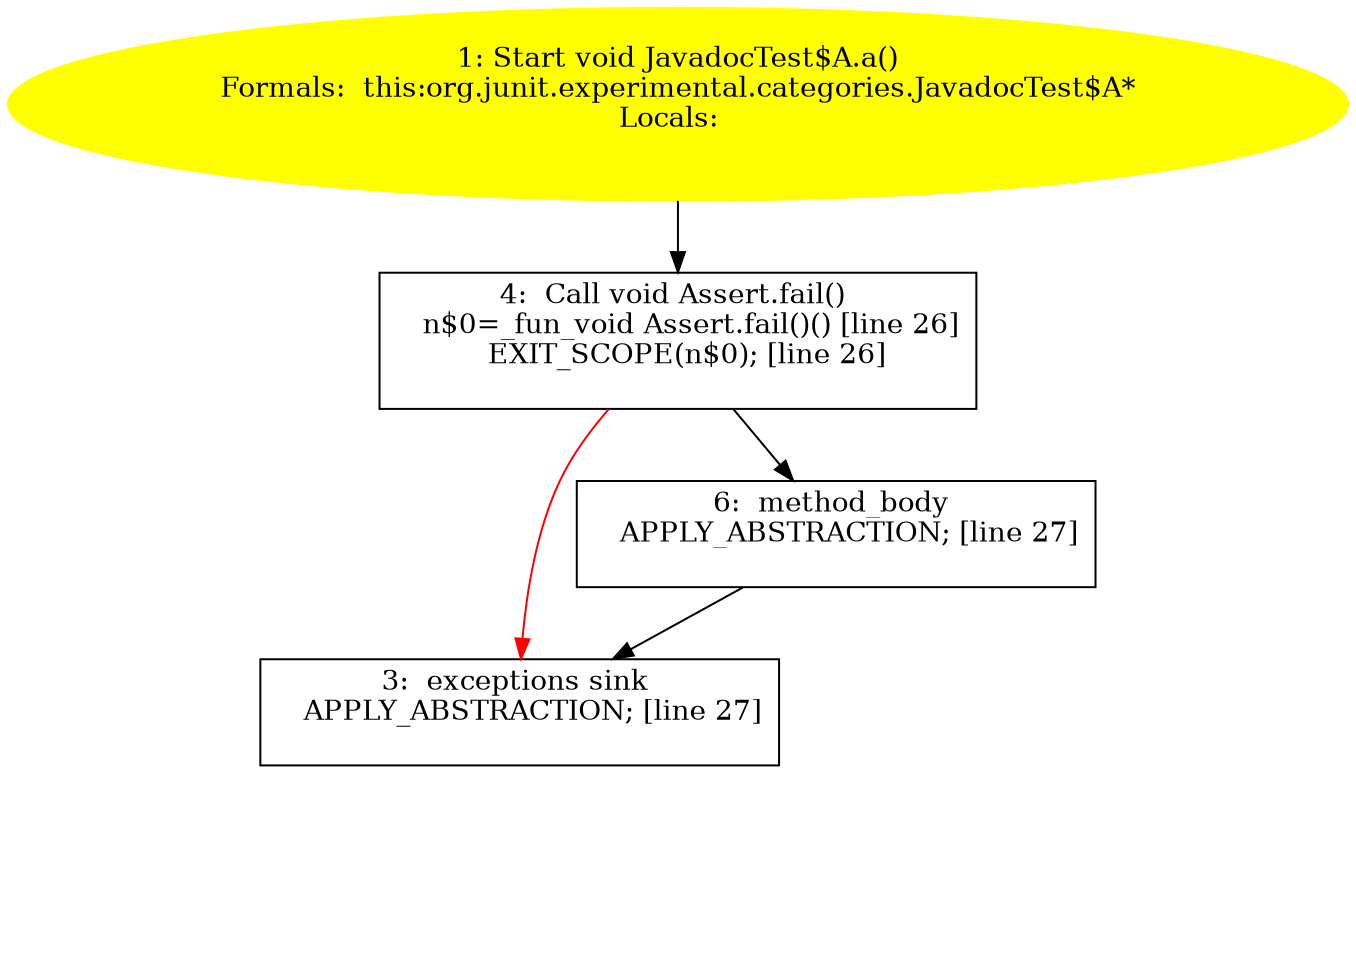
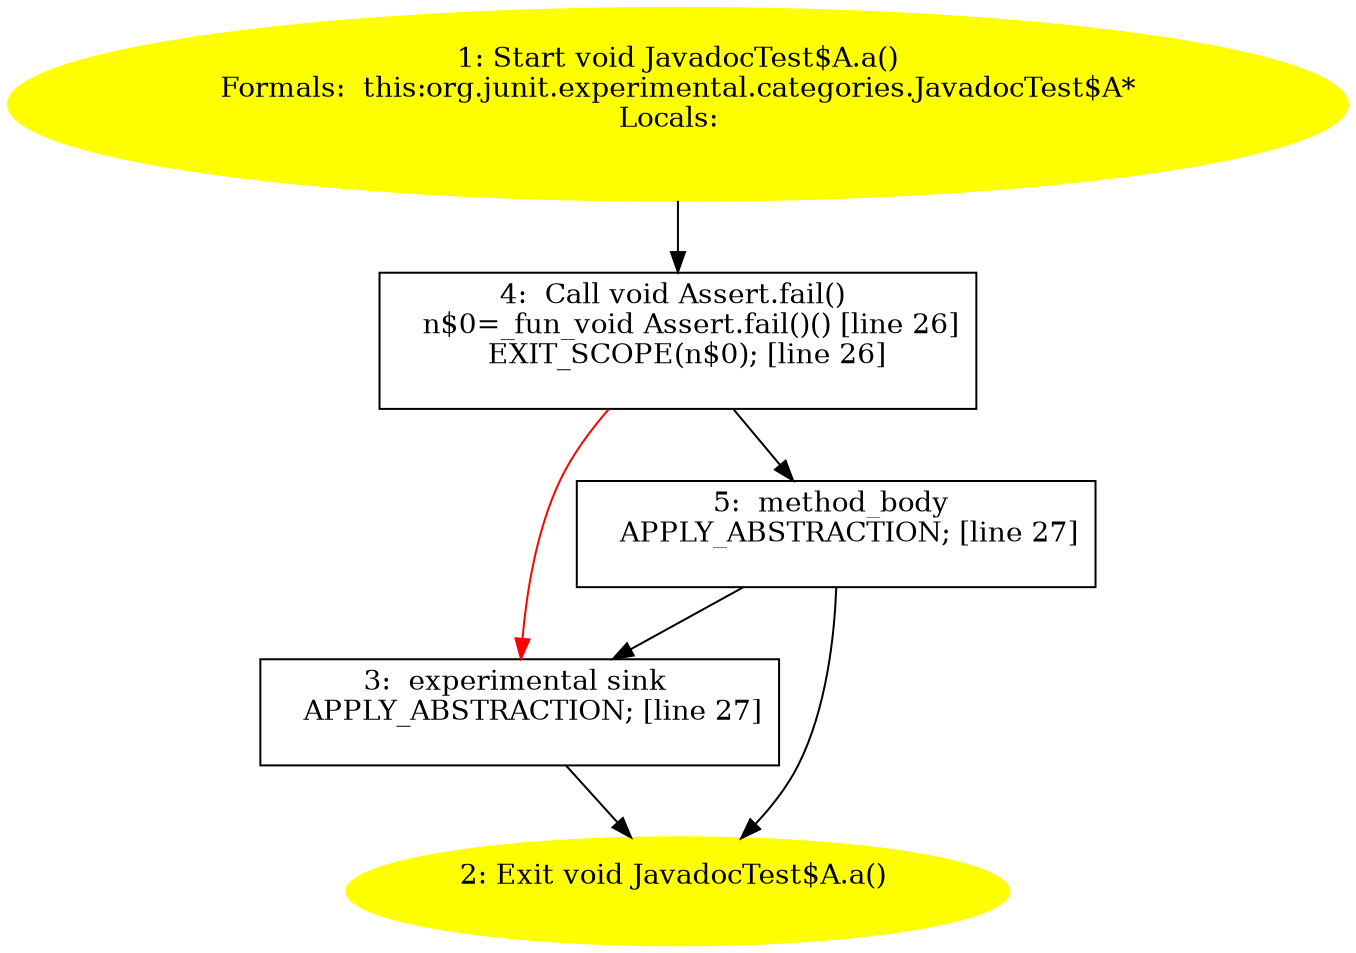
node "6:  method_body APPLY_ABSTRACTION; [line 27]": label "6:  method_body APPLY_ABSTRACTION; [line 27]" -> "5:  method_body APPLY_ABSTRACTION; [line 27]"
node "3:  exceptions sink APPLY_ABSTRACTION; [line 27]": label "3:  exceptions sink APPLY_ABSTRACTION; [line 27]" -> "3:  experimental sink APPLY_ABSTRACTION; [line 27]"
node "2: Exit void JavadocTest$A.a()": added
